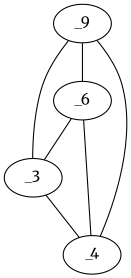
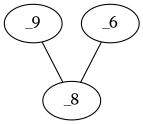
edge "_9" -- "_6": removed
node "_3": removed
node "_4": label "_4" -> "_8"
